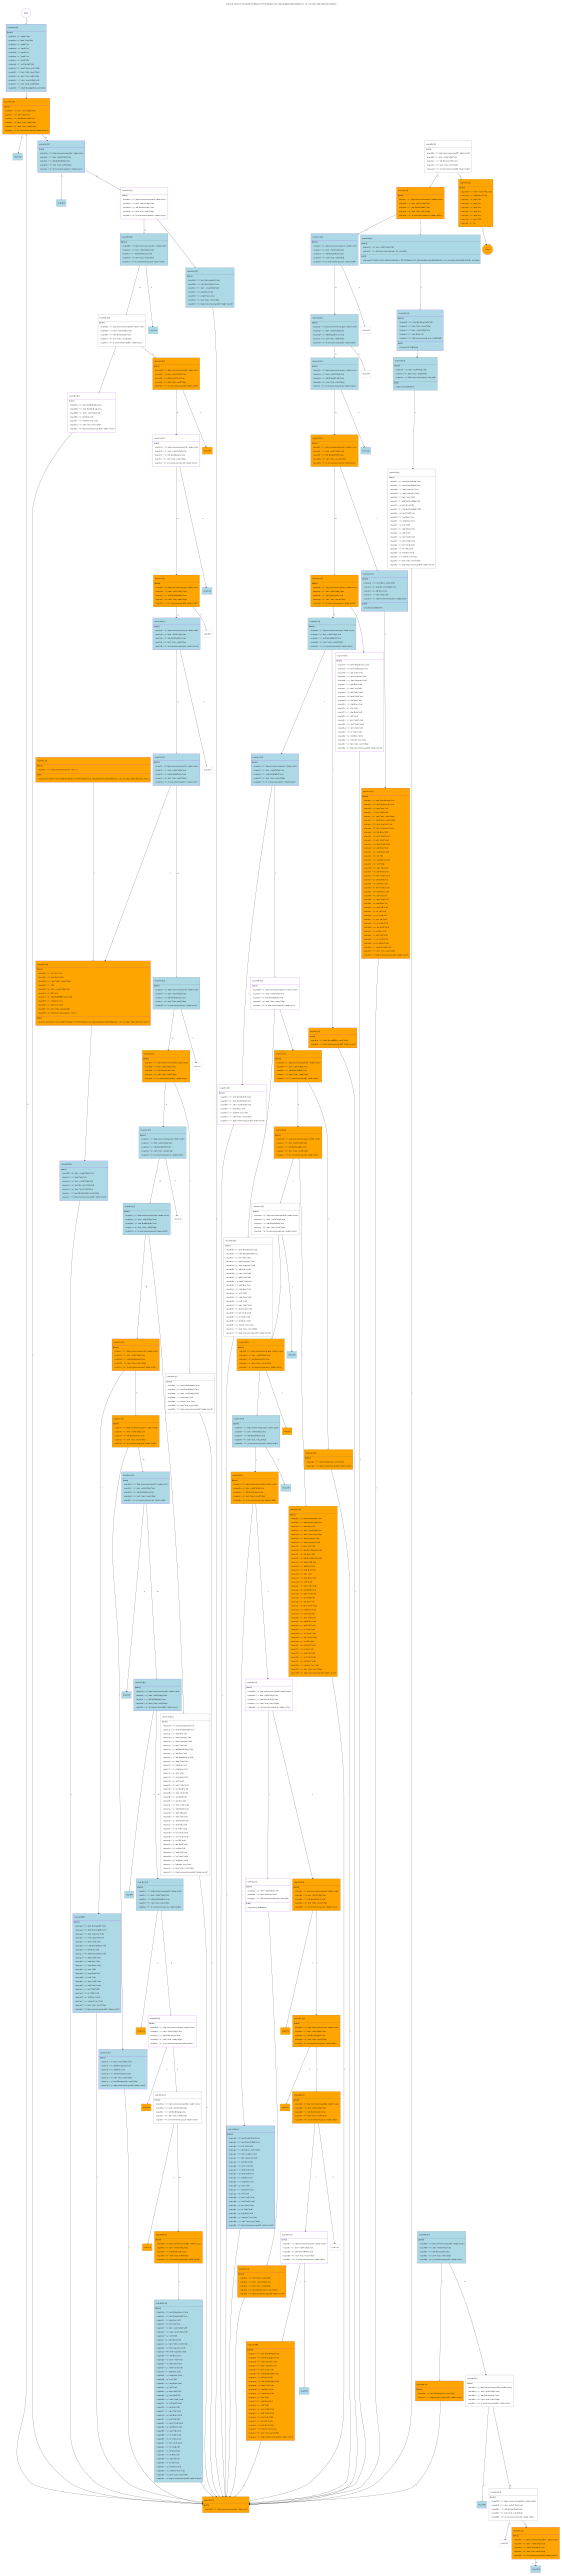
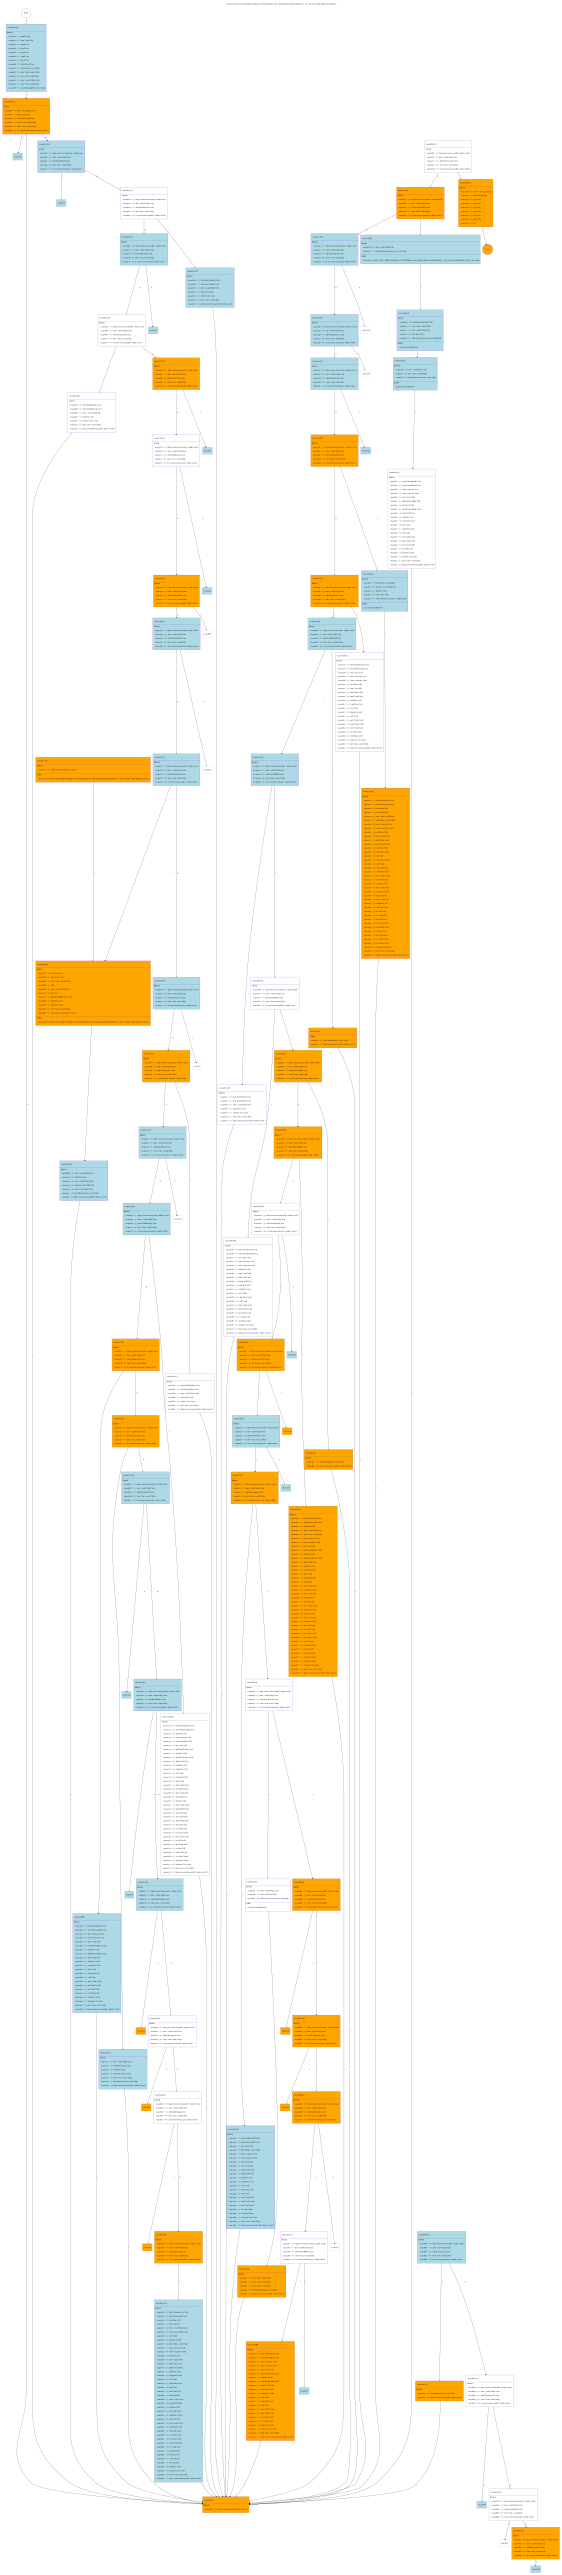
node "0x4023b8": fillcolor orange -> lightblue
